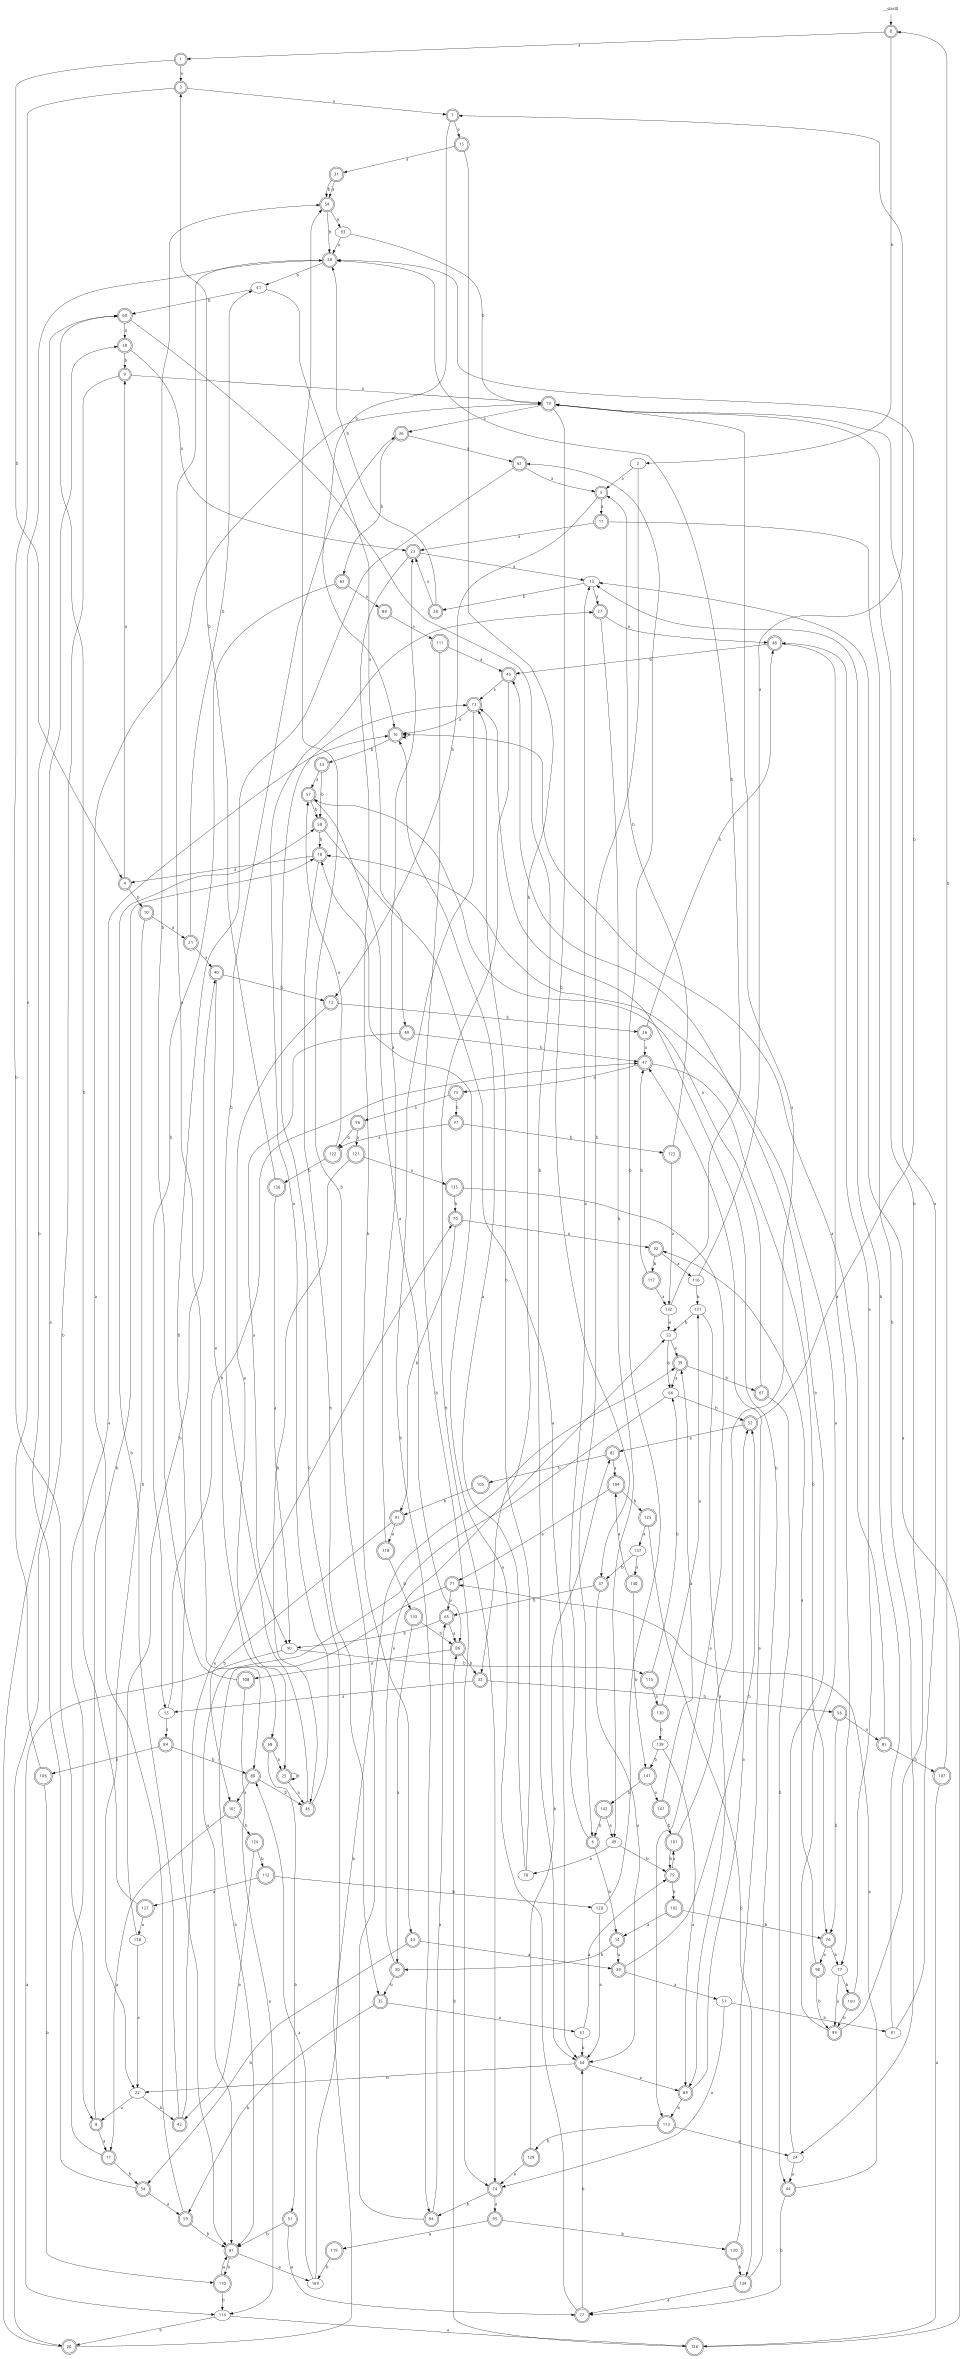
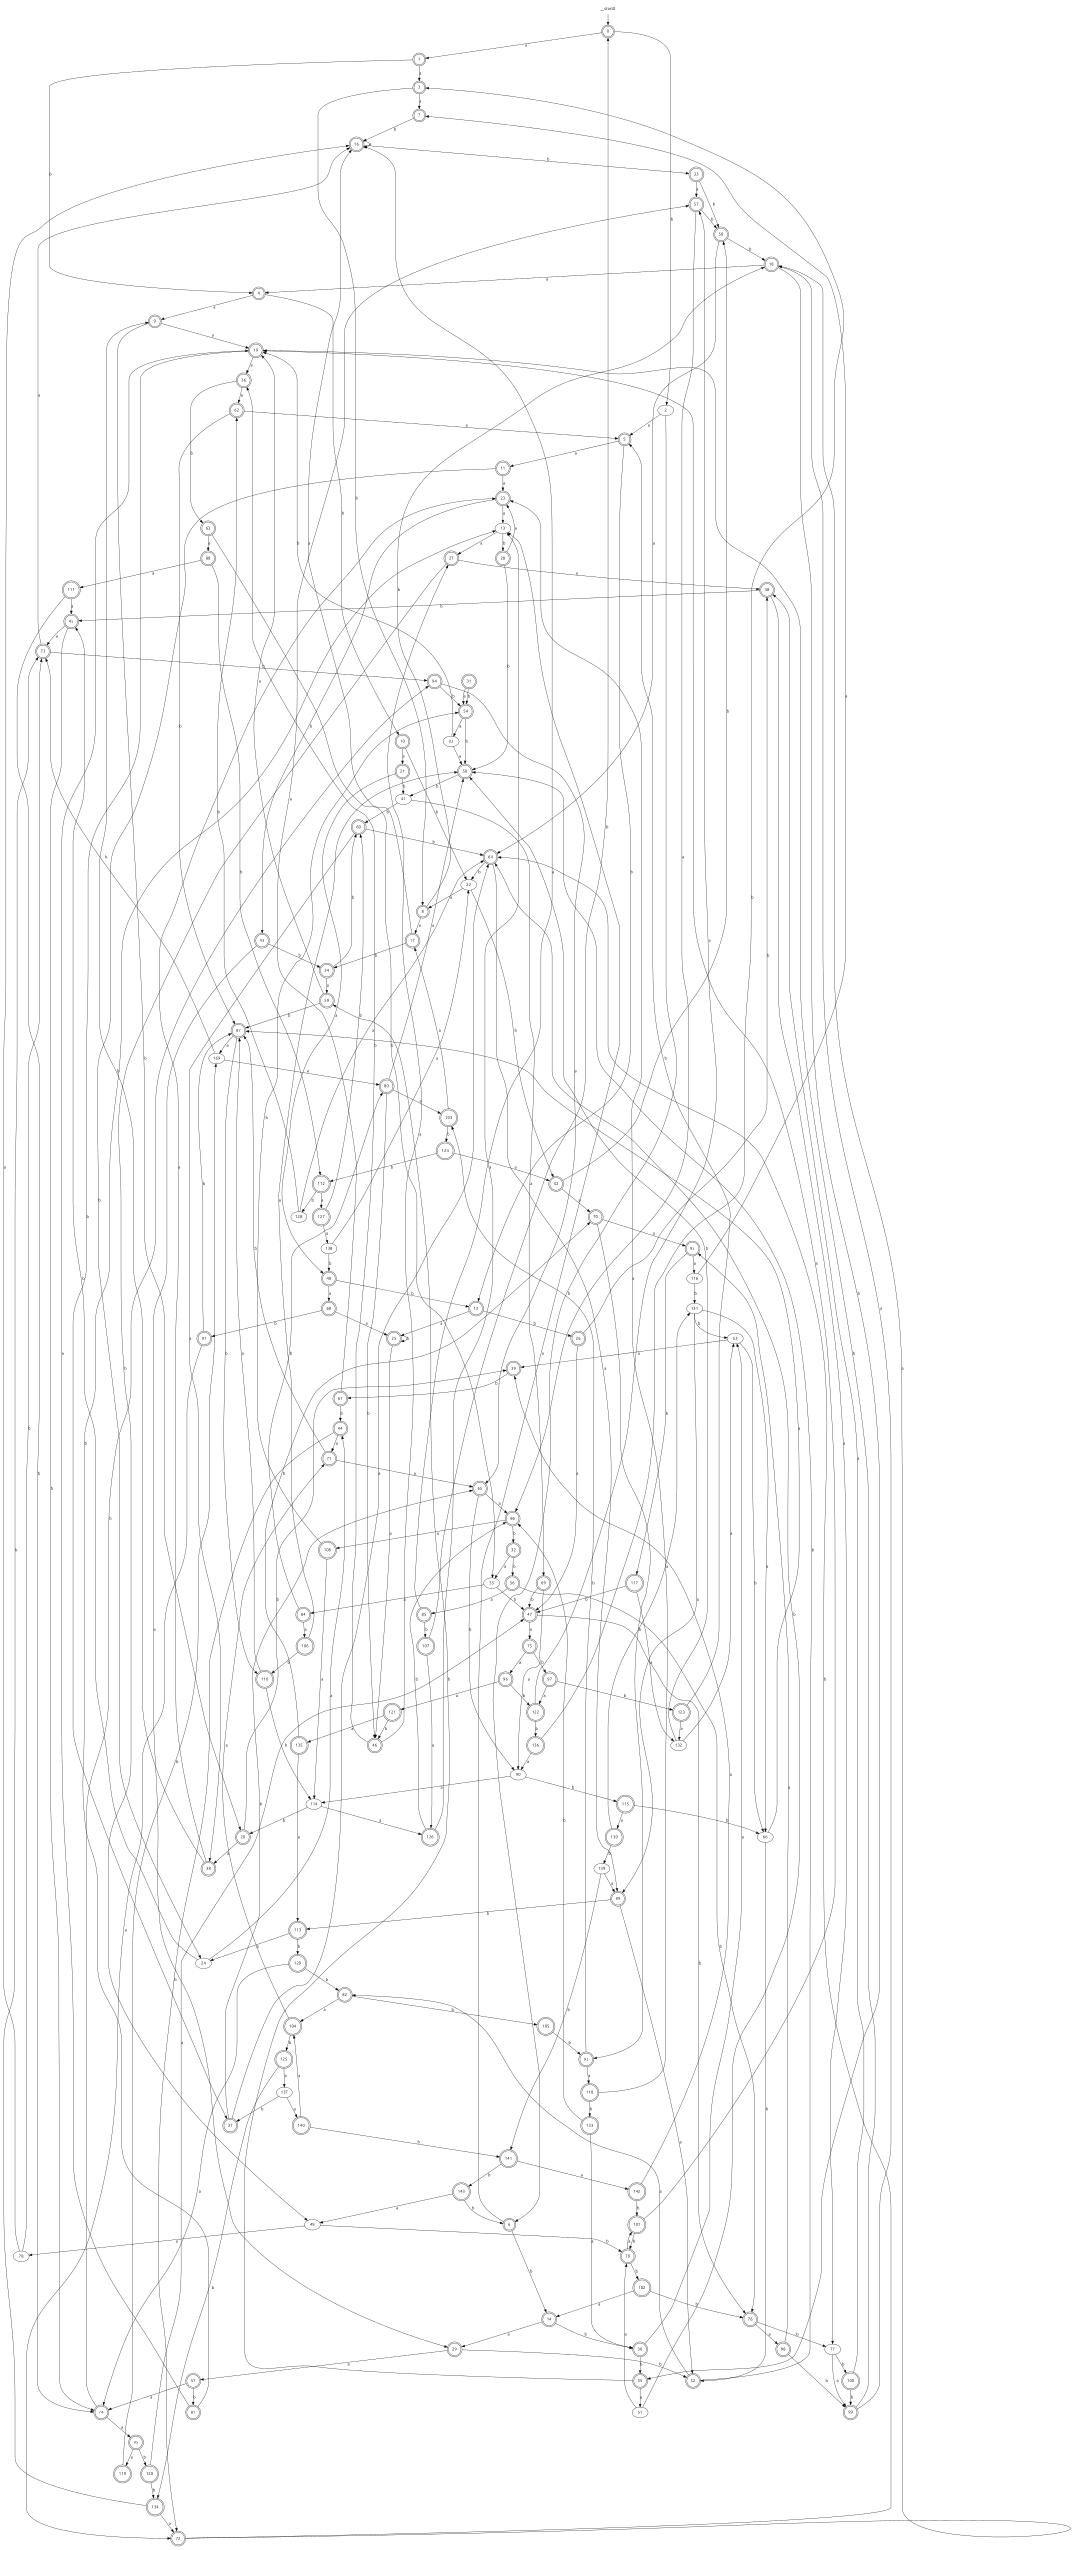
node "15": removed
edge "88" -> "112": added, label "b"
edge "50" -> "80": reversed
edge "39" -> "66": now "131" -> "66"
node "51": shape ellipse -> doublecircle
node "81": shape ellipse -> doublecircle
